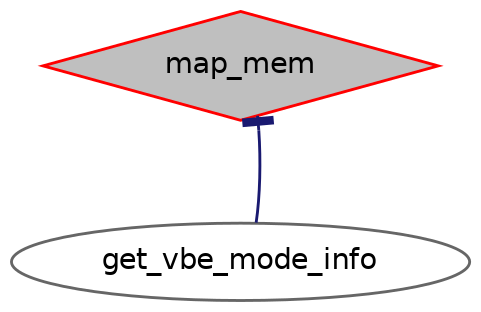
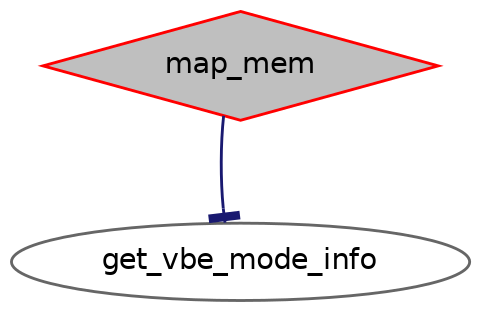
edge "get_vbe_mode_info" -> "map_mem": reversed
